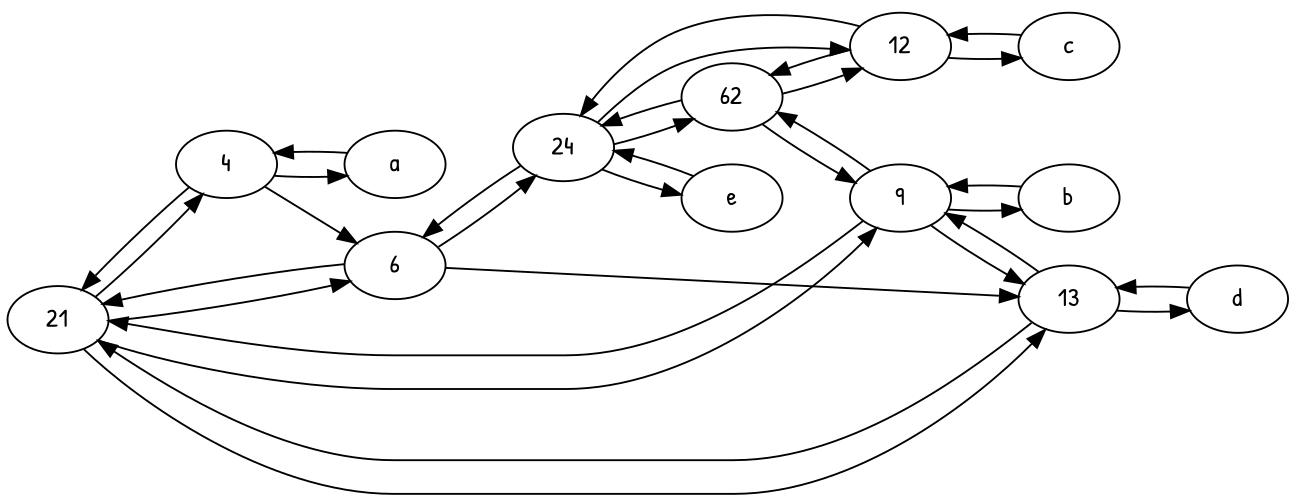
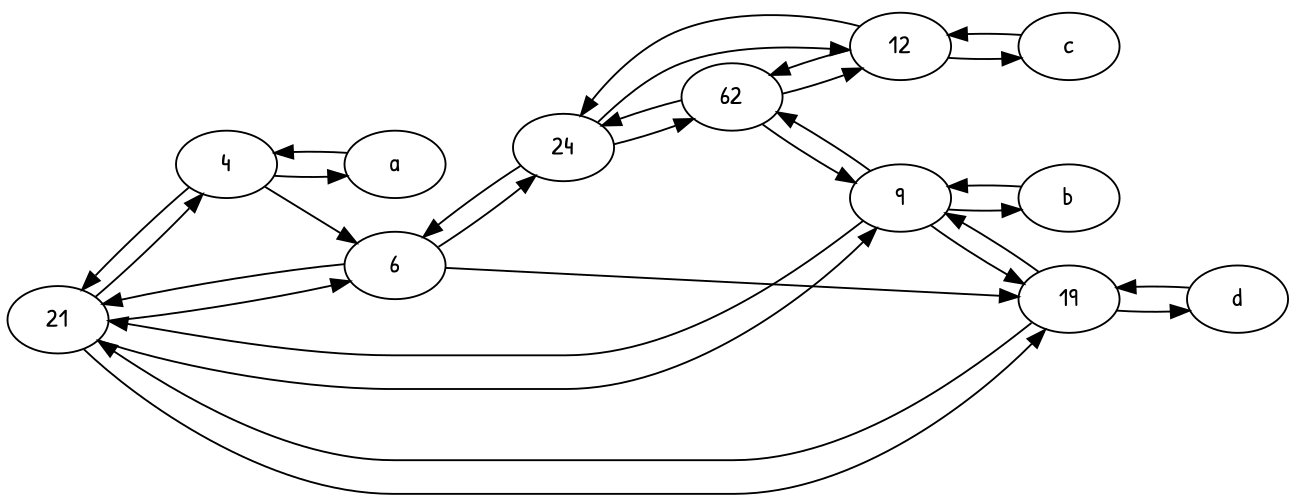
node "e": removed
node "13": label "13" -> "19"
